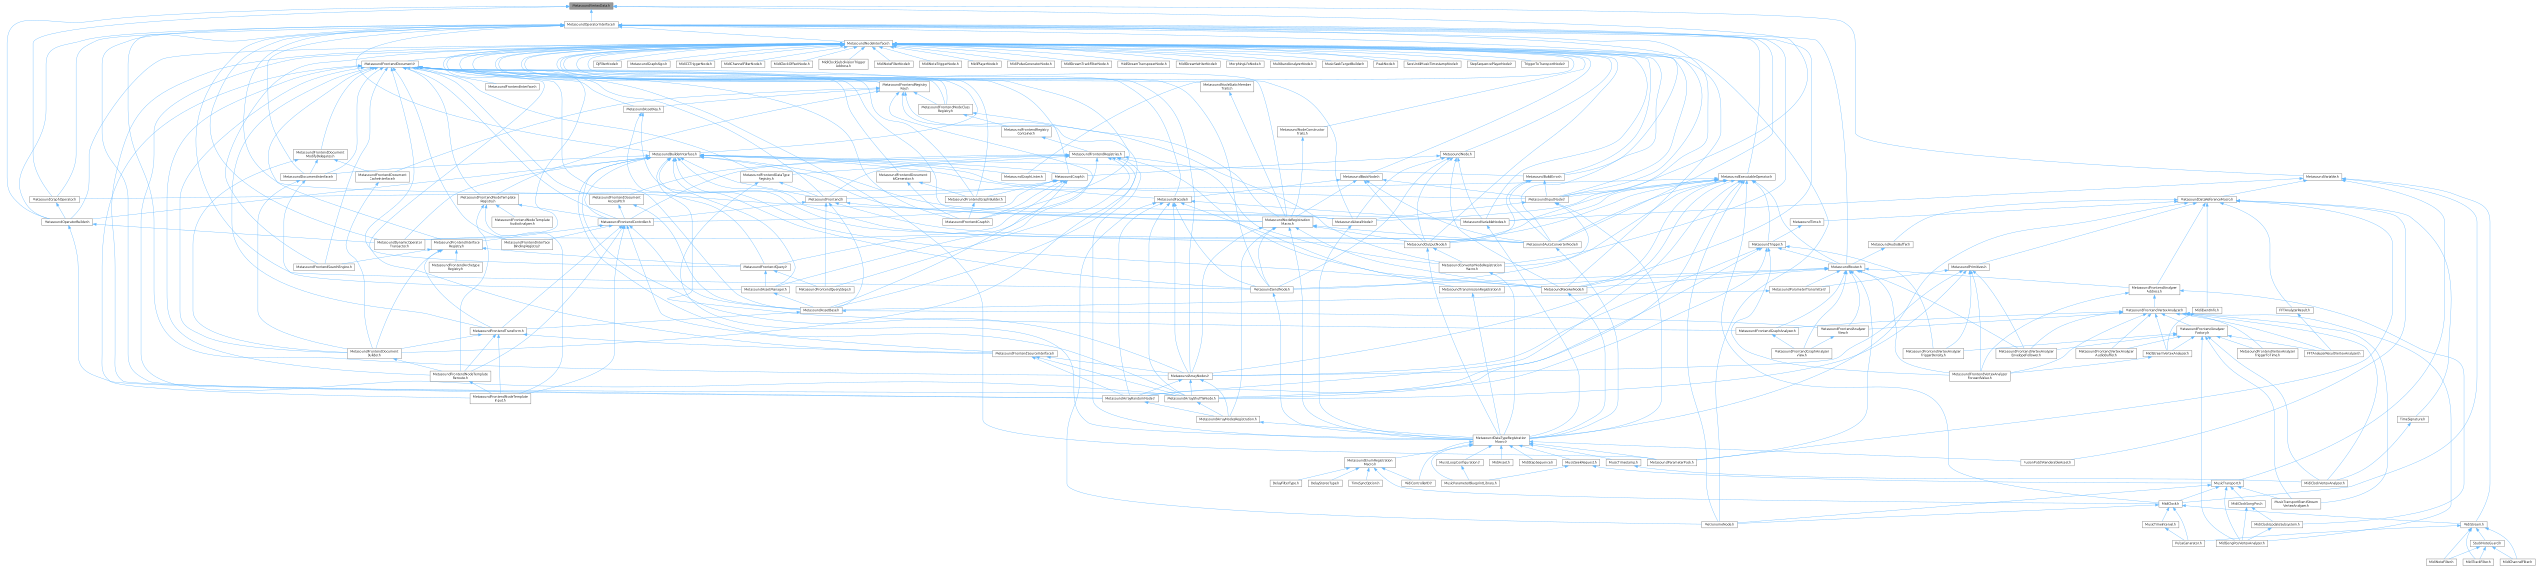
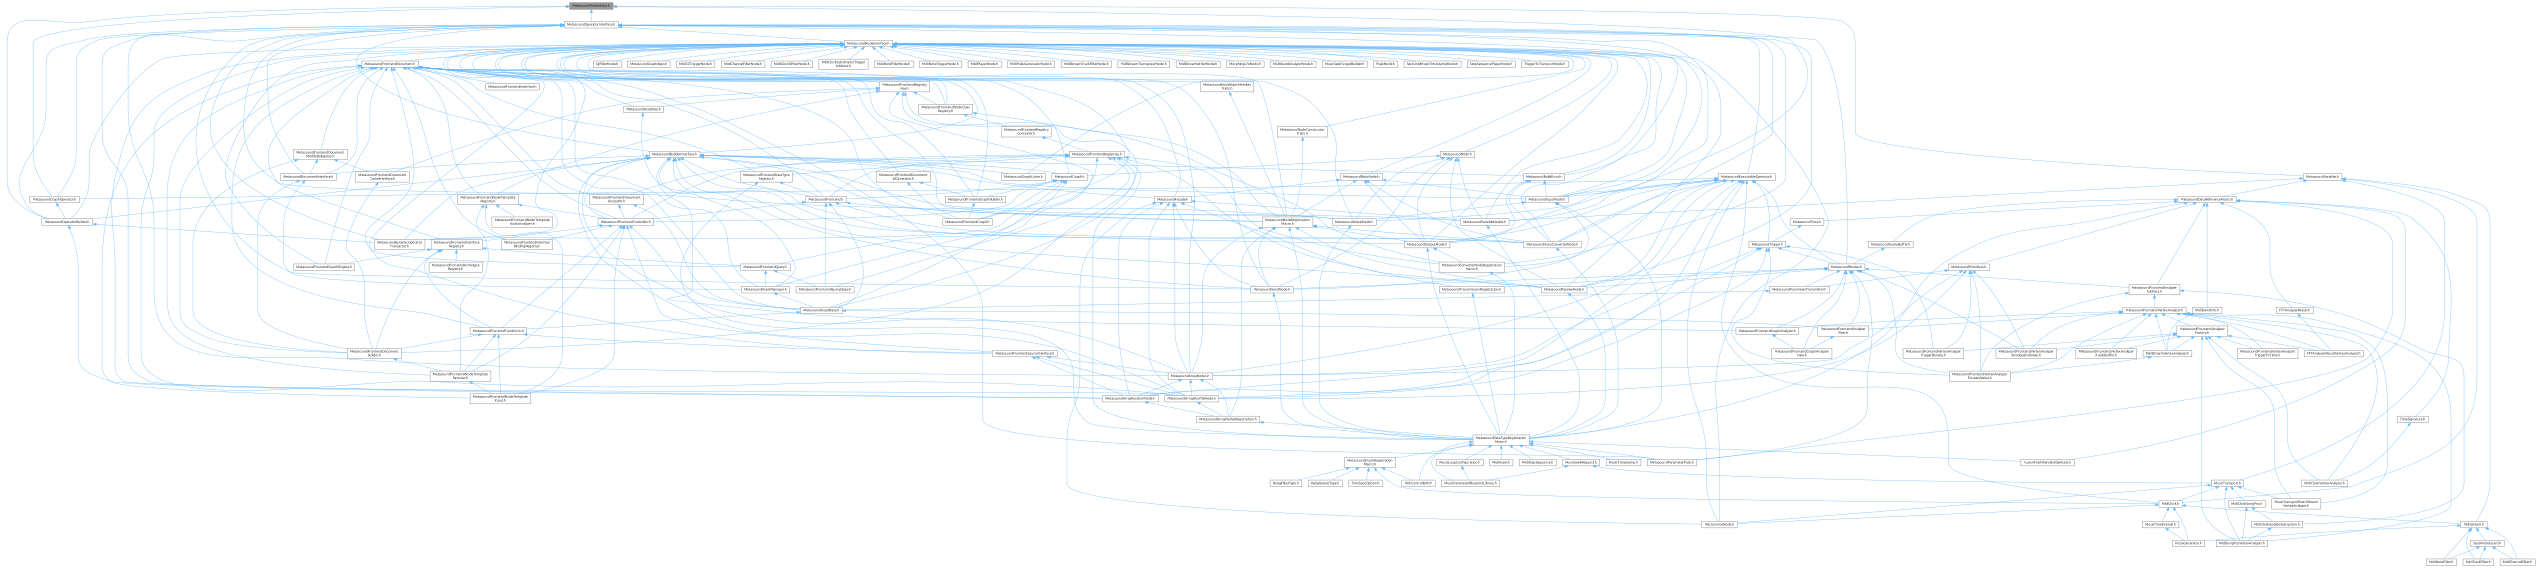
edge "MetasoundAssetManager.h" -> "MetasoundFrontendDocument.h": added
edge "MetasoundFrontendQuery.h" -> "MetasoundAssetKey.h": removed
edge "MidiClockVertexAnalyzer.h" -> "MusicTimestamp.h": removed
